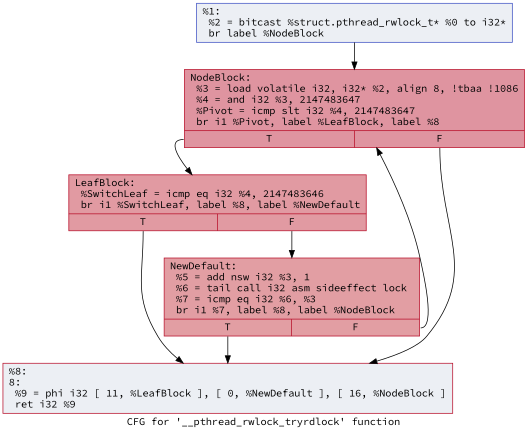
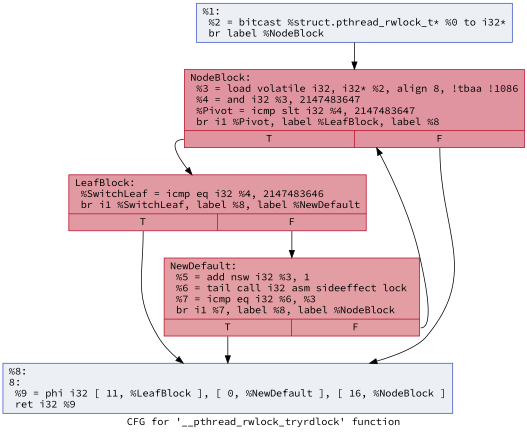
node "%8:": color #b70d28ff -> #3d50c3ff
